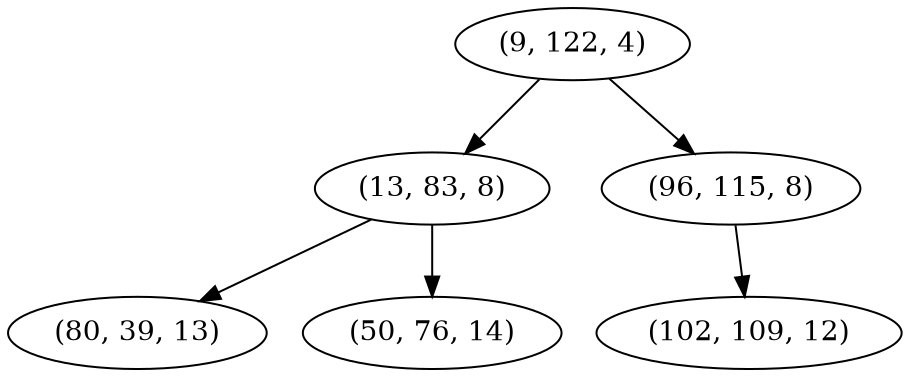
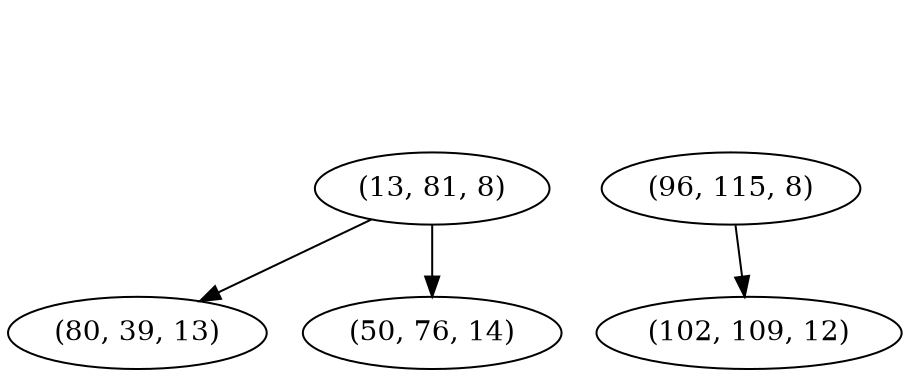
node "(9, 122, 4)": removed
node "(13, 83, 8)": label "(13, 83, 8)" -> "(13, 81, 8)"
